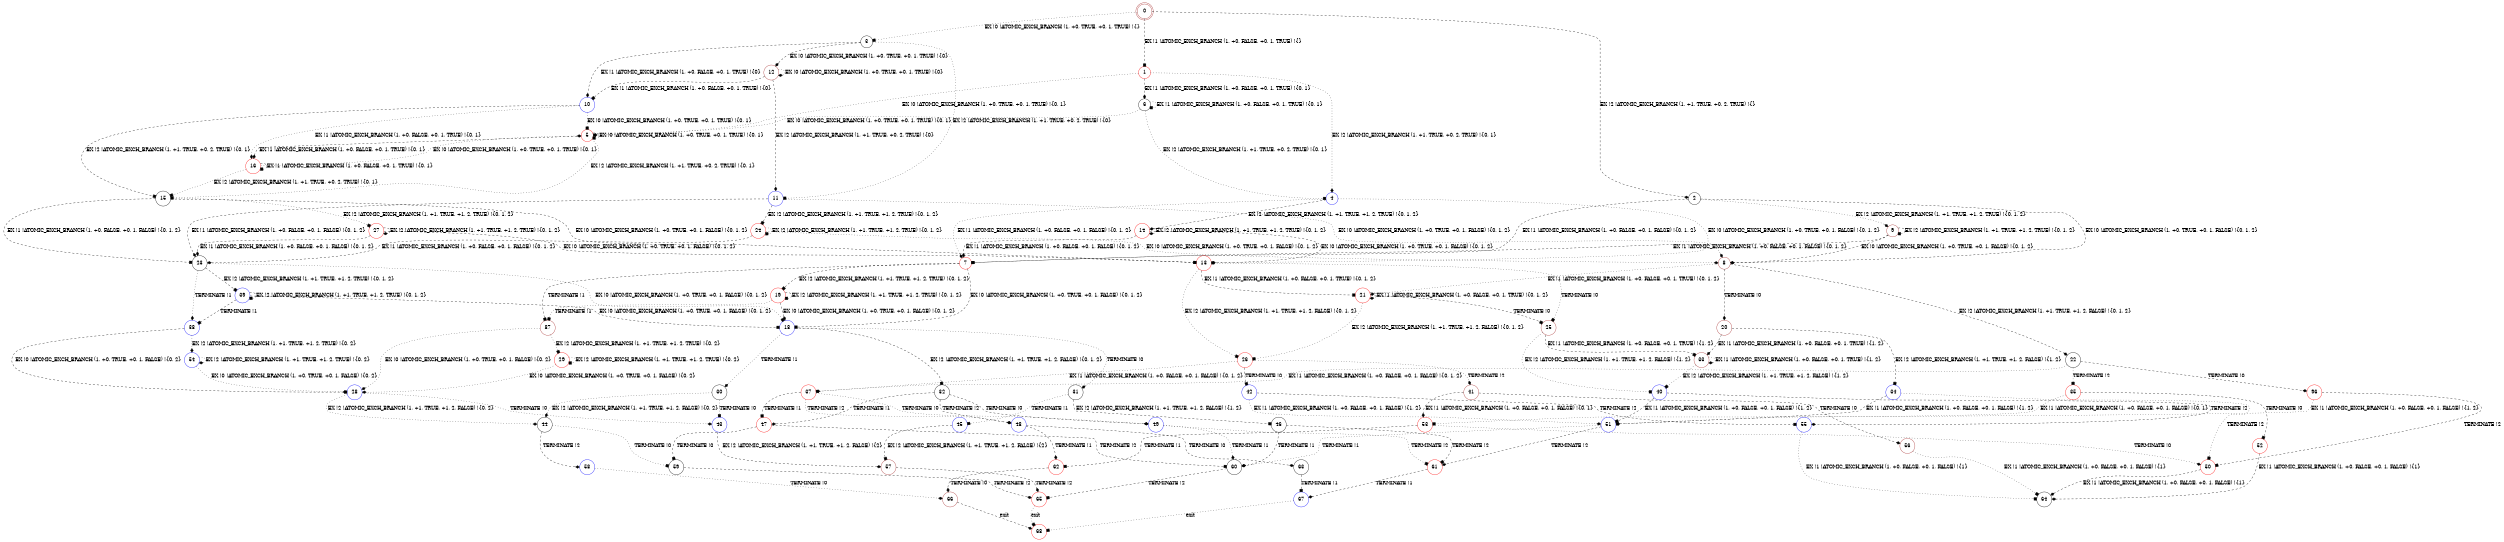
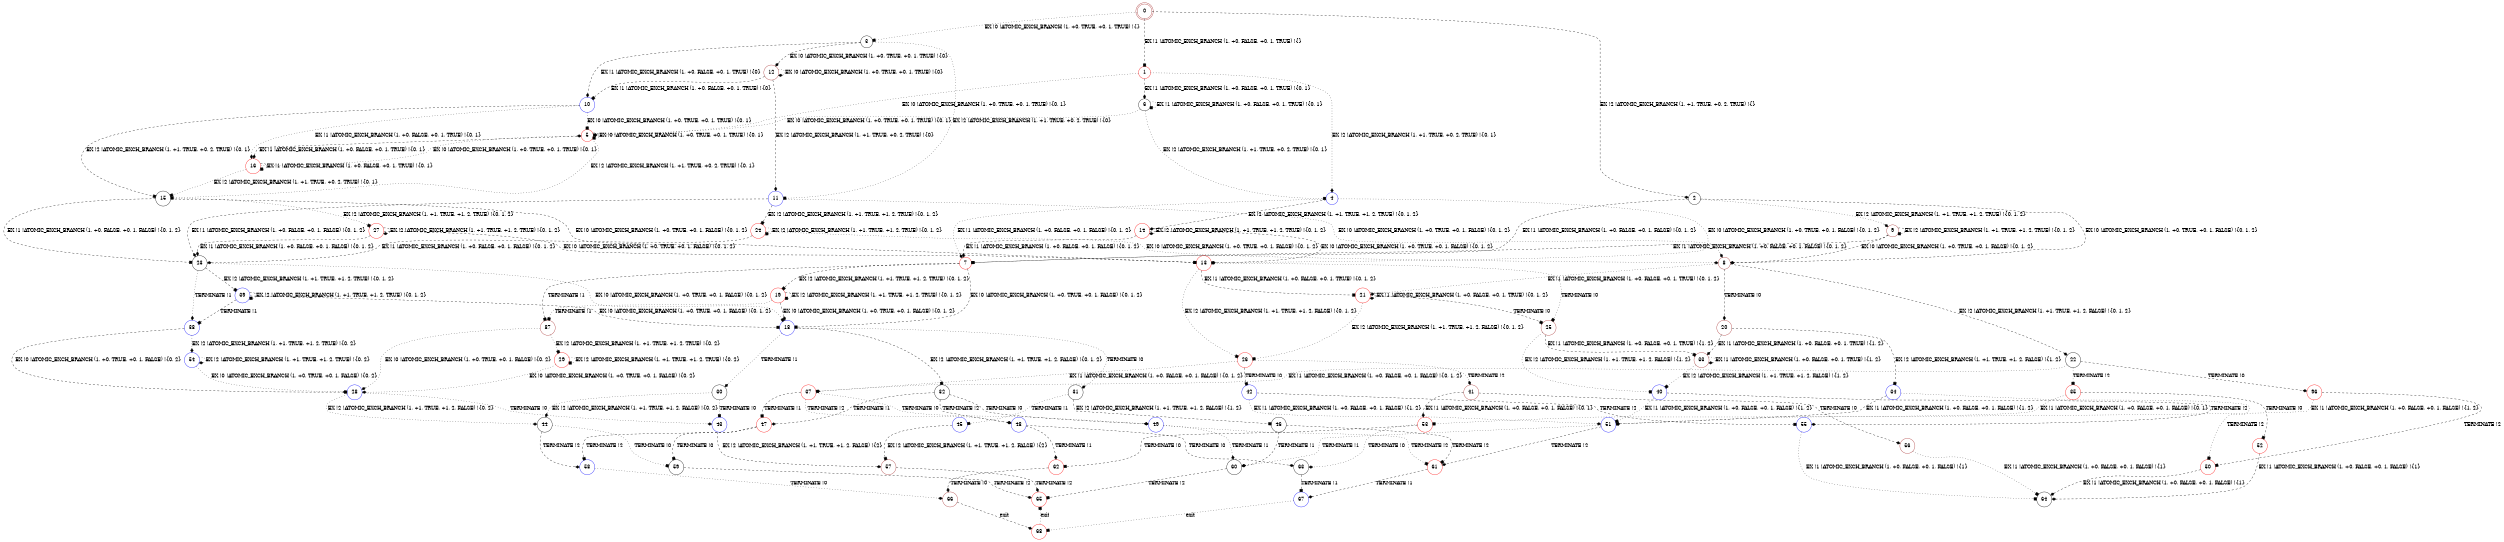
edge "40" -> "51": style dashed -> dotted
edge "47" -> "60": now "47" -> "58"
edge "53" -> "50": now "53" -> "63"
edge "53" -> "62": label "TERMINATE !1" -> "TERMINATE !0"
edge "65" -> "68": reversed
